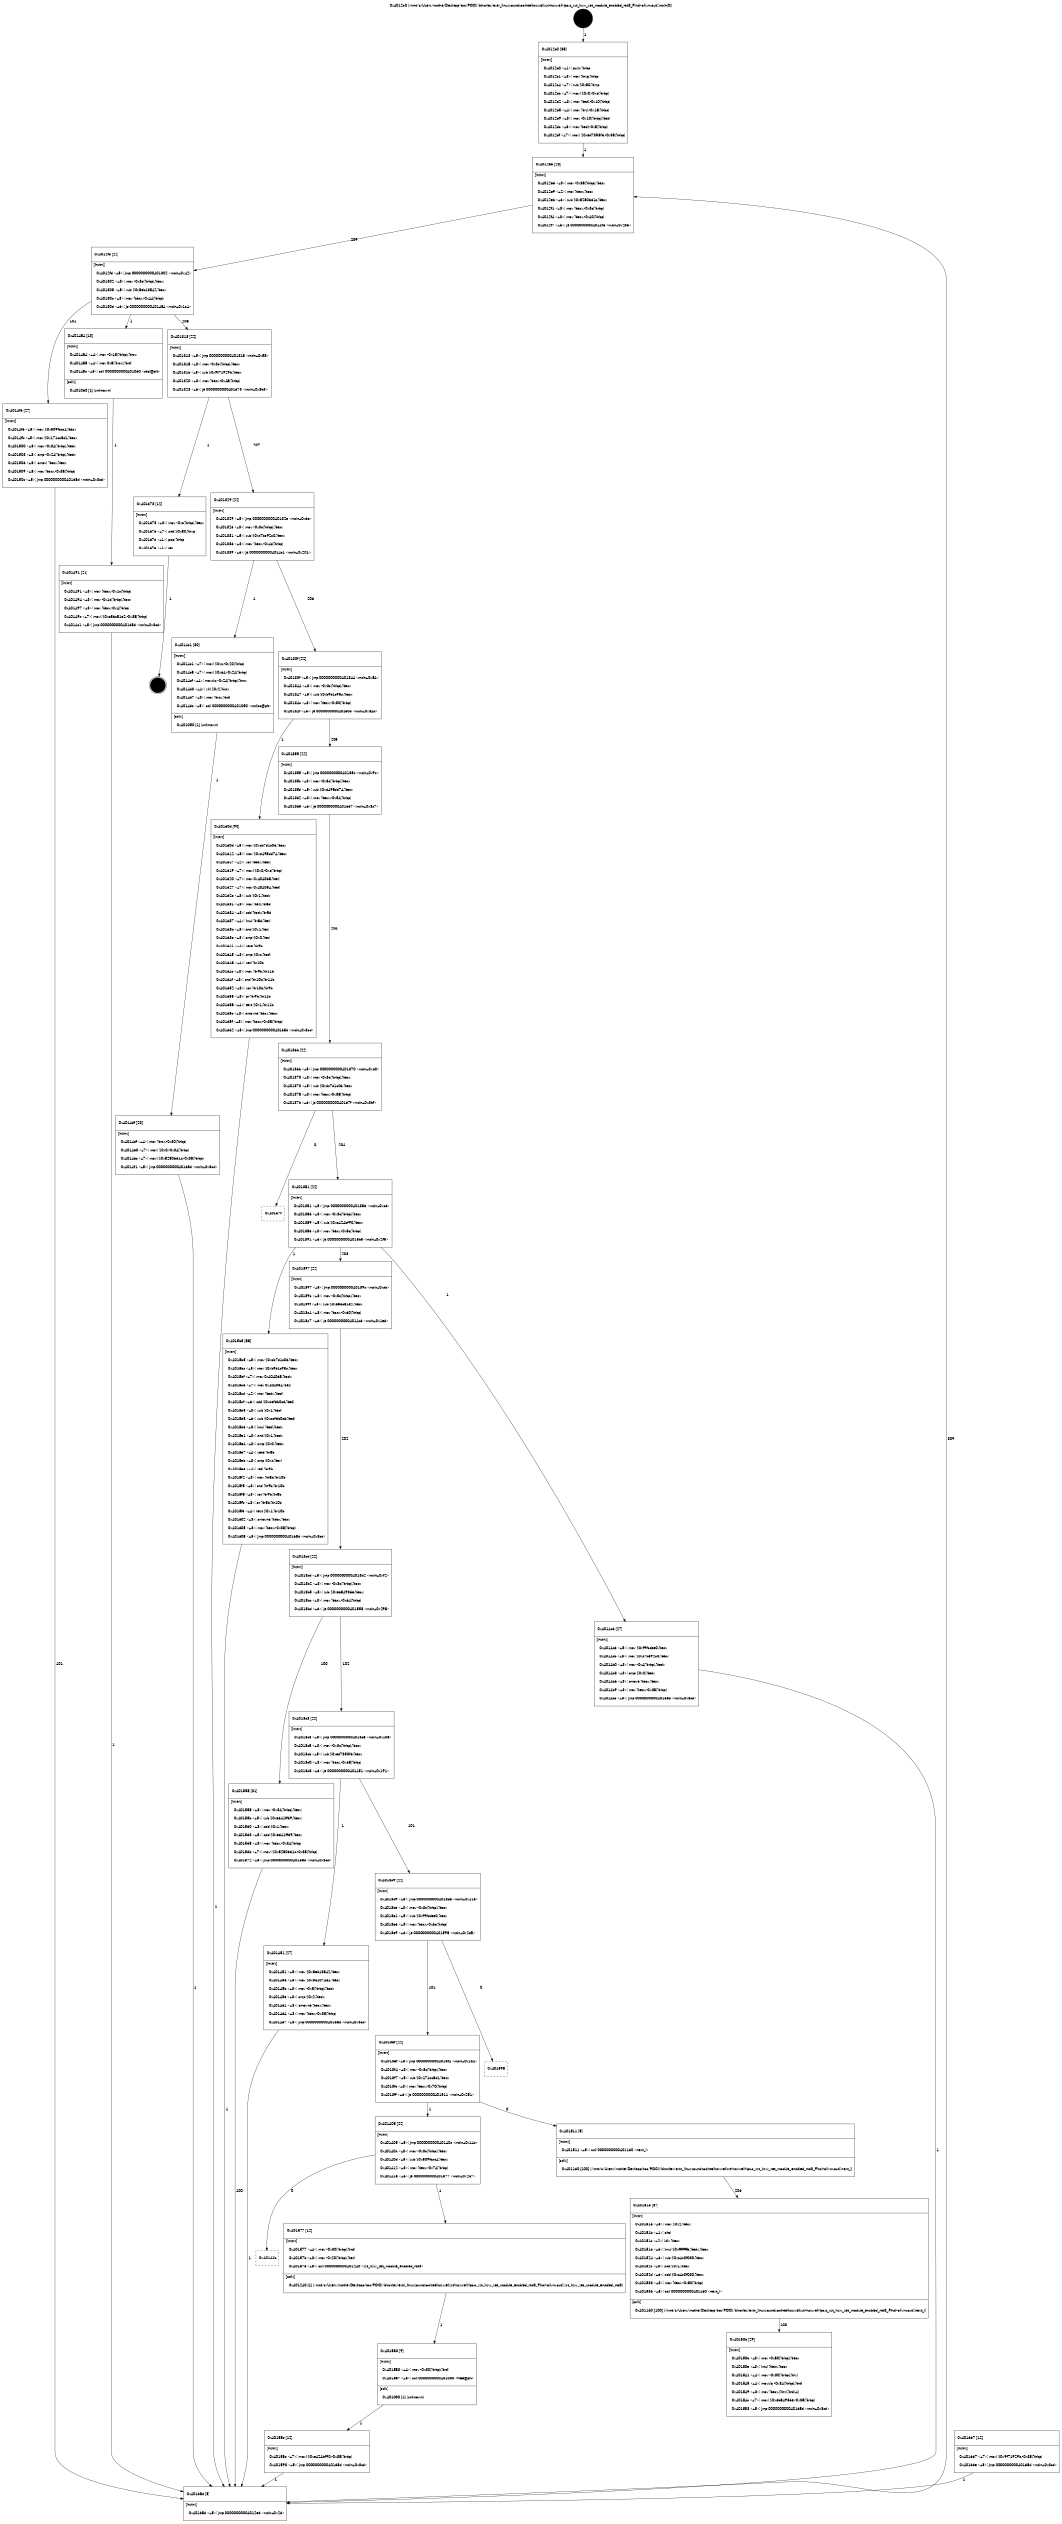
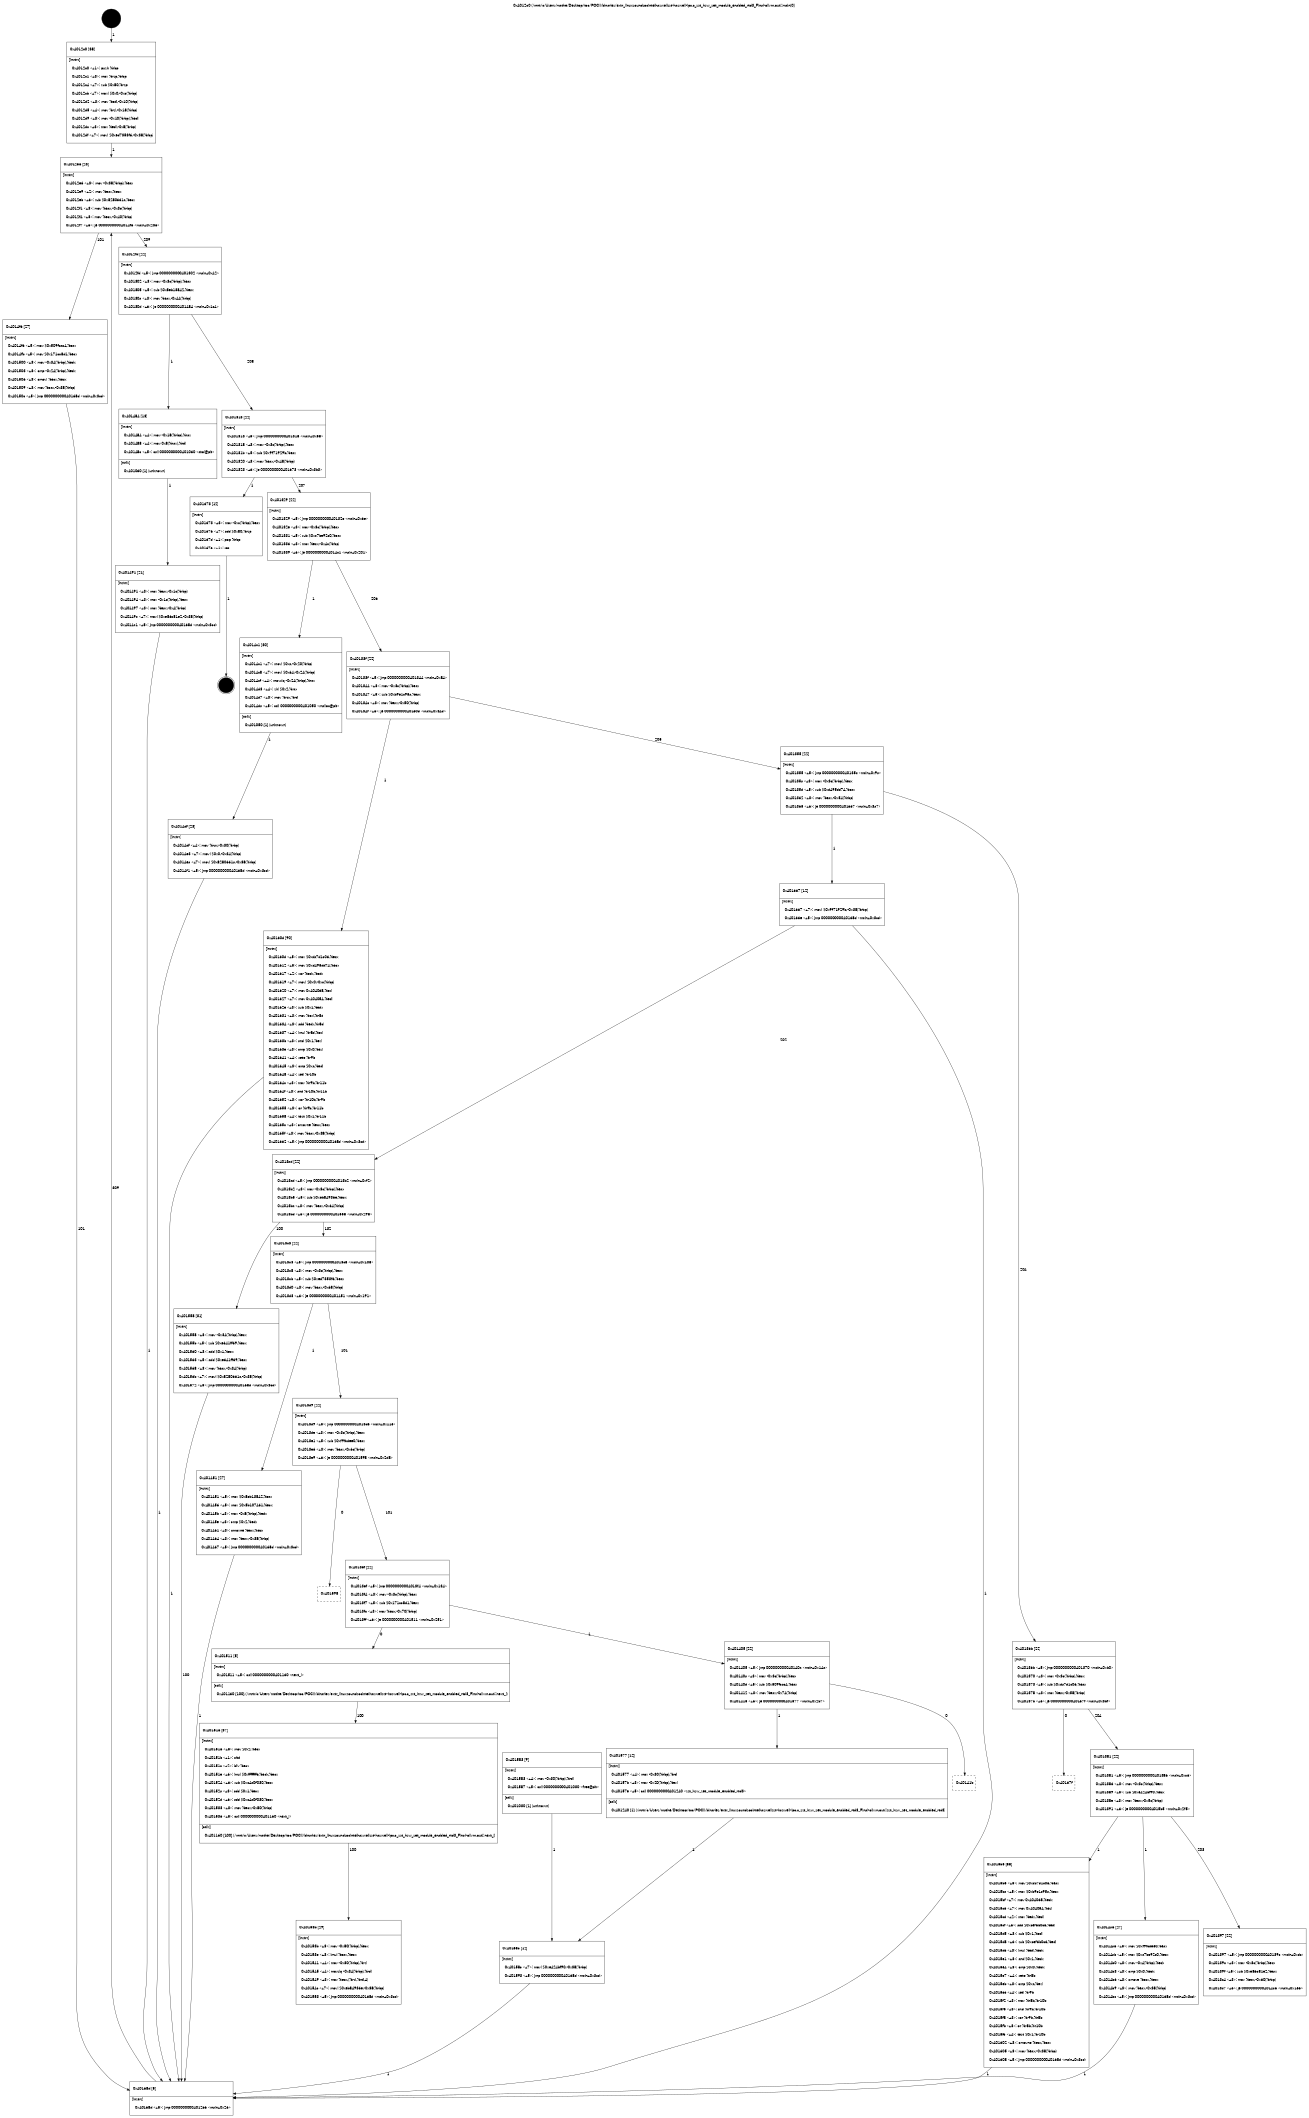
edge "0x4012fd [22]" -> "0x4014f6 [27]": now "0x4012e6 [23]" -> "0x4014f6 [27]"
edge "0x401355 [22]" -> "0x401667 [12]": added, label "1"
edge "0x401397 [22]" -> "0x4013ad [22]": now "0x401667 [12]" -> "0x4013ad [22]"
edge "0x4013ad [22]" -> "0x4013c3 [22]": label " 102" -> " 132"
edge "0x401511 [5]" -> "0x401516 [37]": label " 206" -> " 100"
edge "0x401577 [12]" -> "0x401583 [9]": now "0x401577 [12]" -> "0x40158c [12]"
